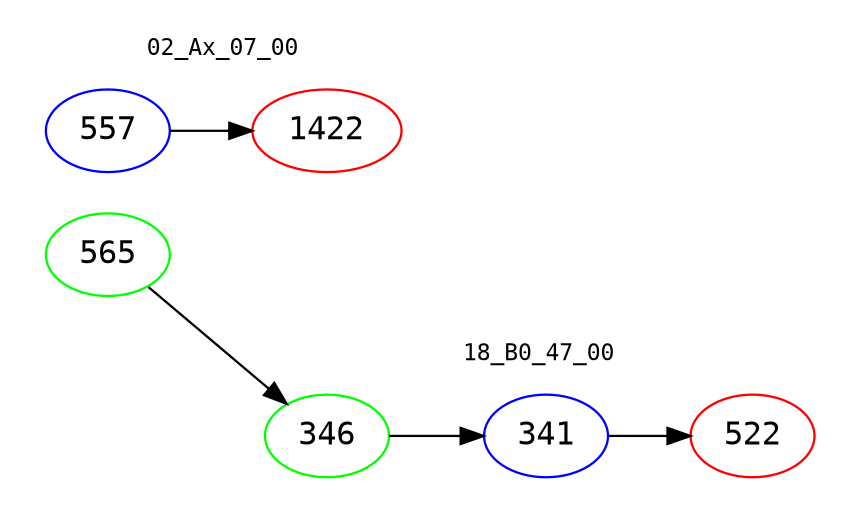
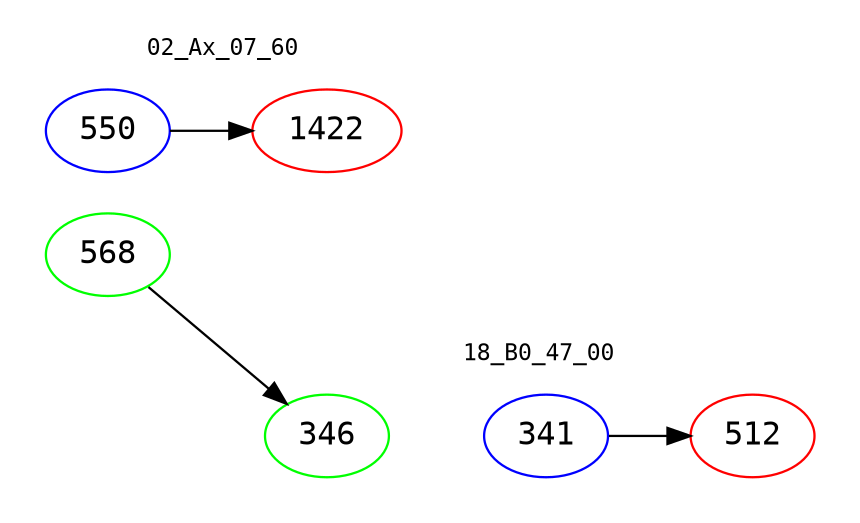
cluster "02_Ax_07_00": label "02_Ax_07_00" -> "02_Ax_07_60"
node "557": label "557" -> "550"
node "565": label "565" -> "568"
edge "346" -> "341": removed
node "522": label "522" -> "512"
